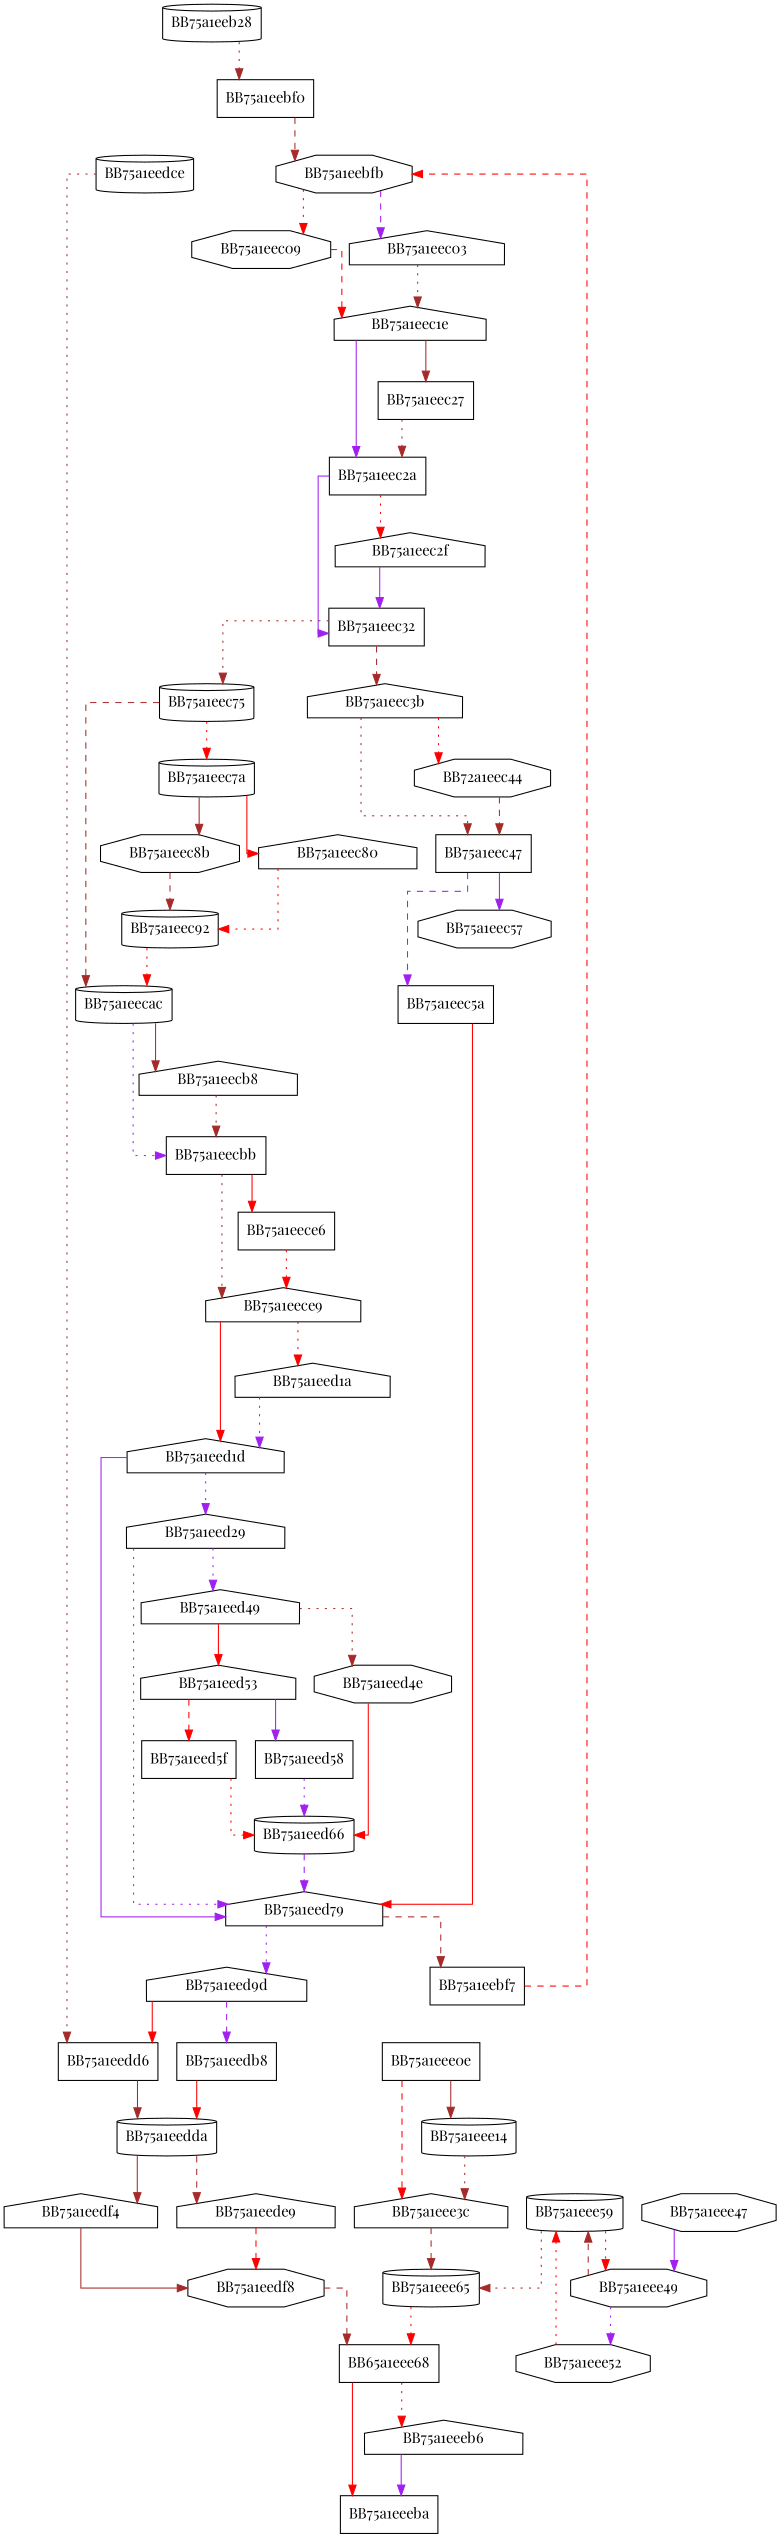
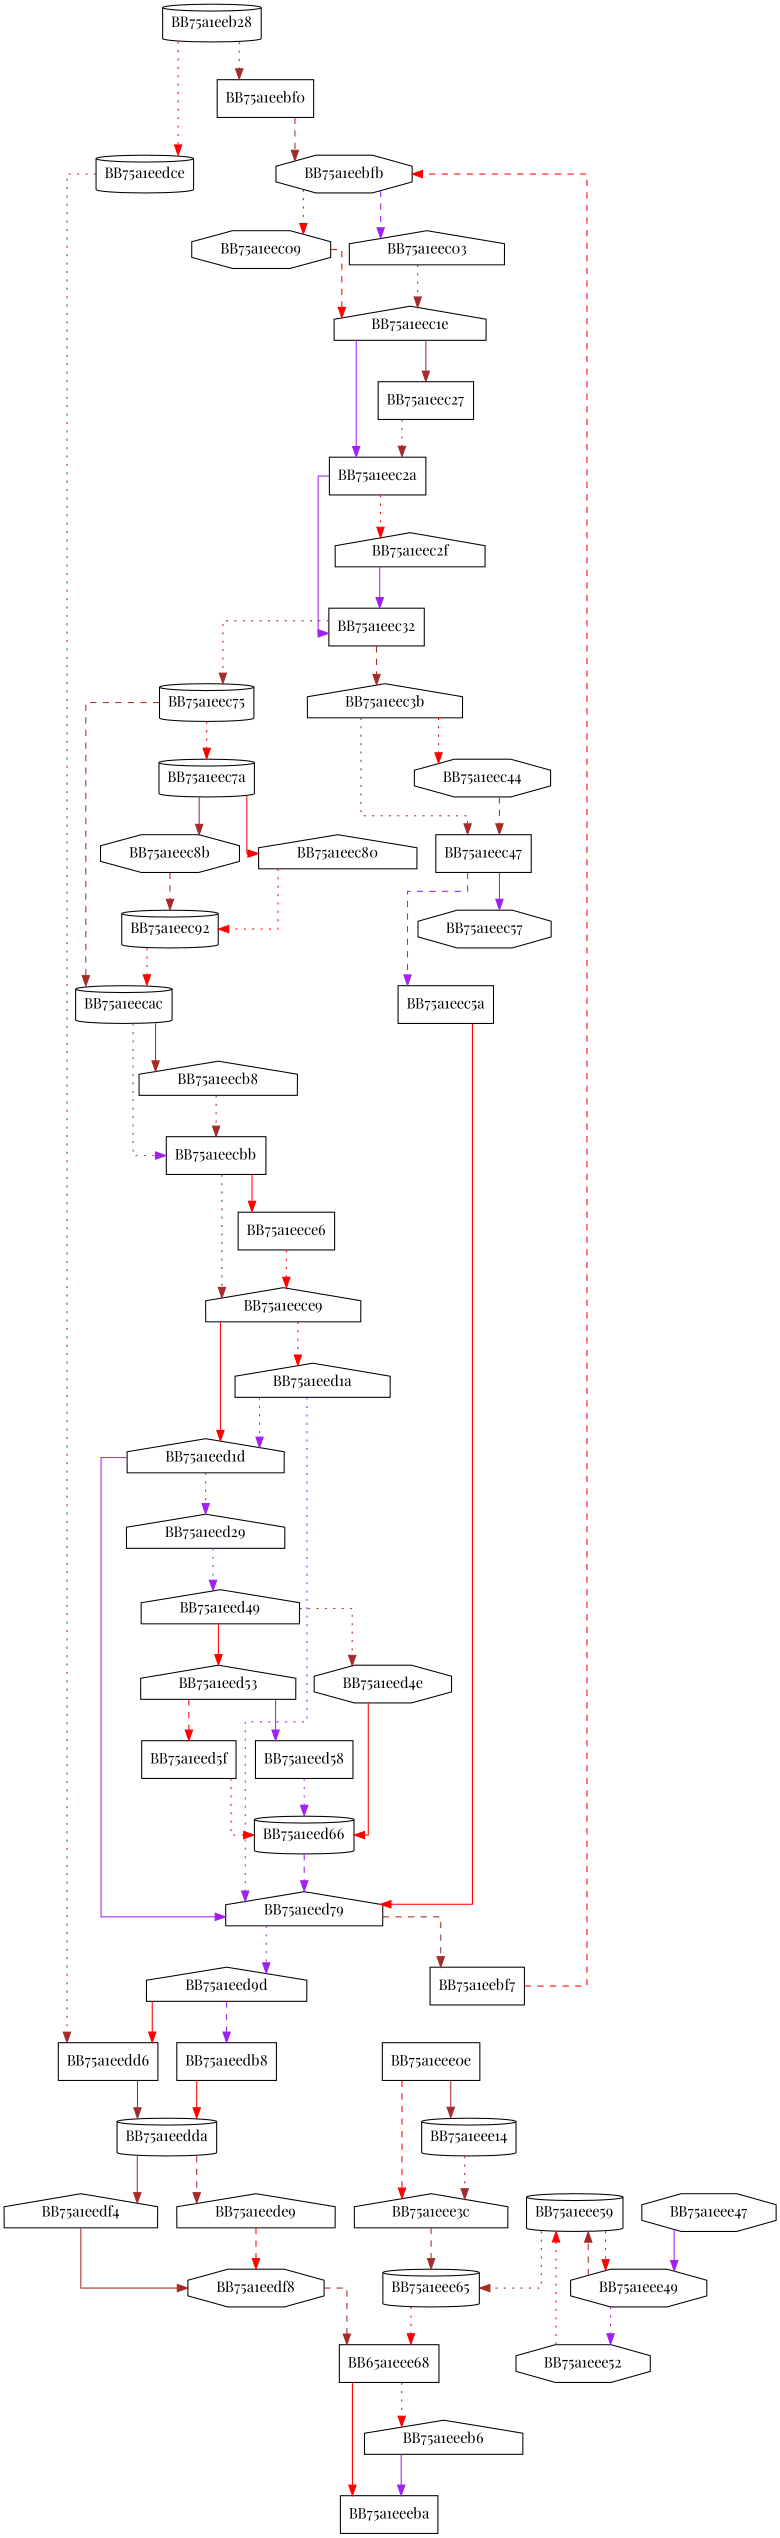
edge "BB75a1eeb28" -> "BB75a1eedce": added
node "BB72a1eec44": label "BB72a1eec44" -> "BB75a1eec44"
edge "BB75a1eed29" -> "BB75a1eed79": now "BB75a1eed1a" -> "BB75a1eed79"
